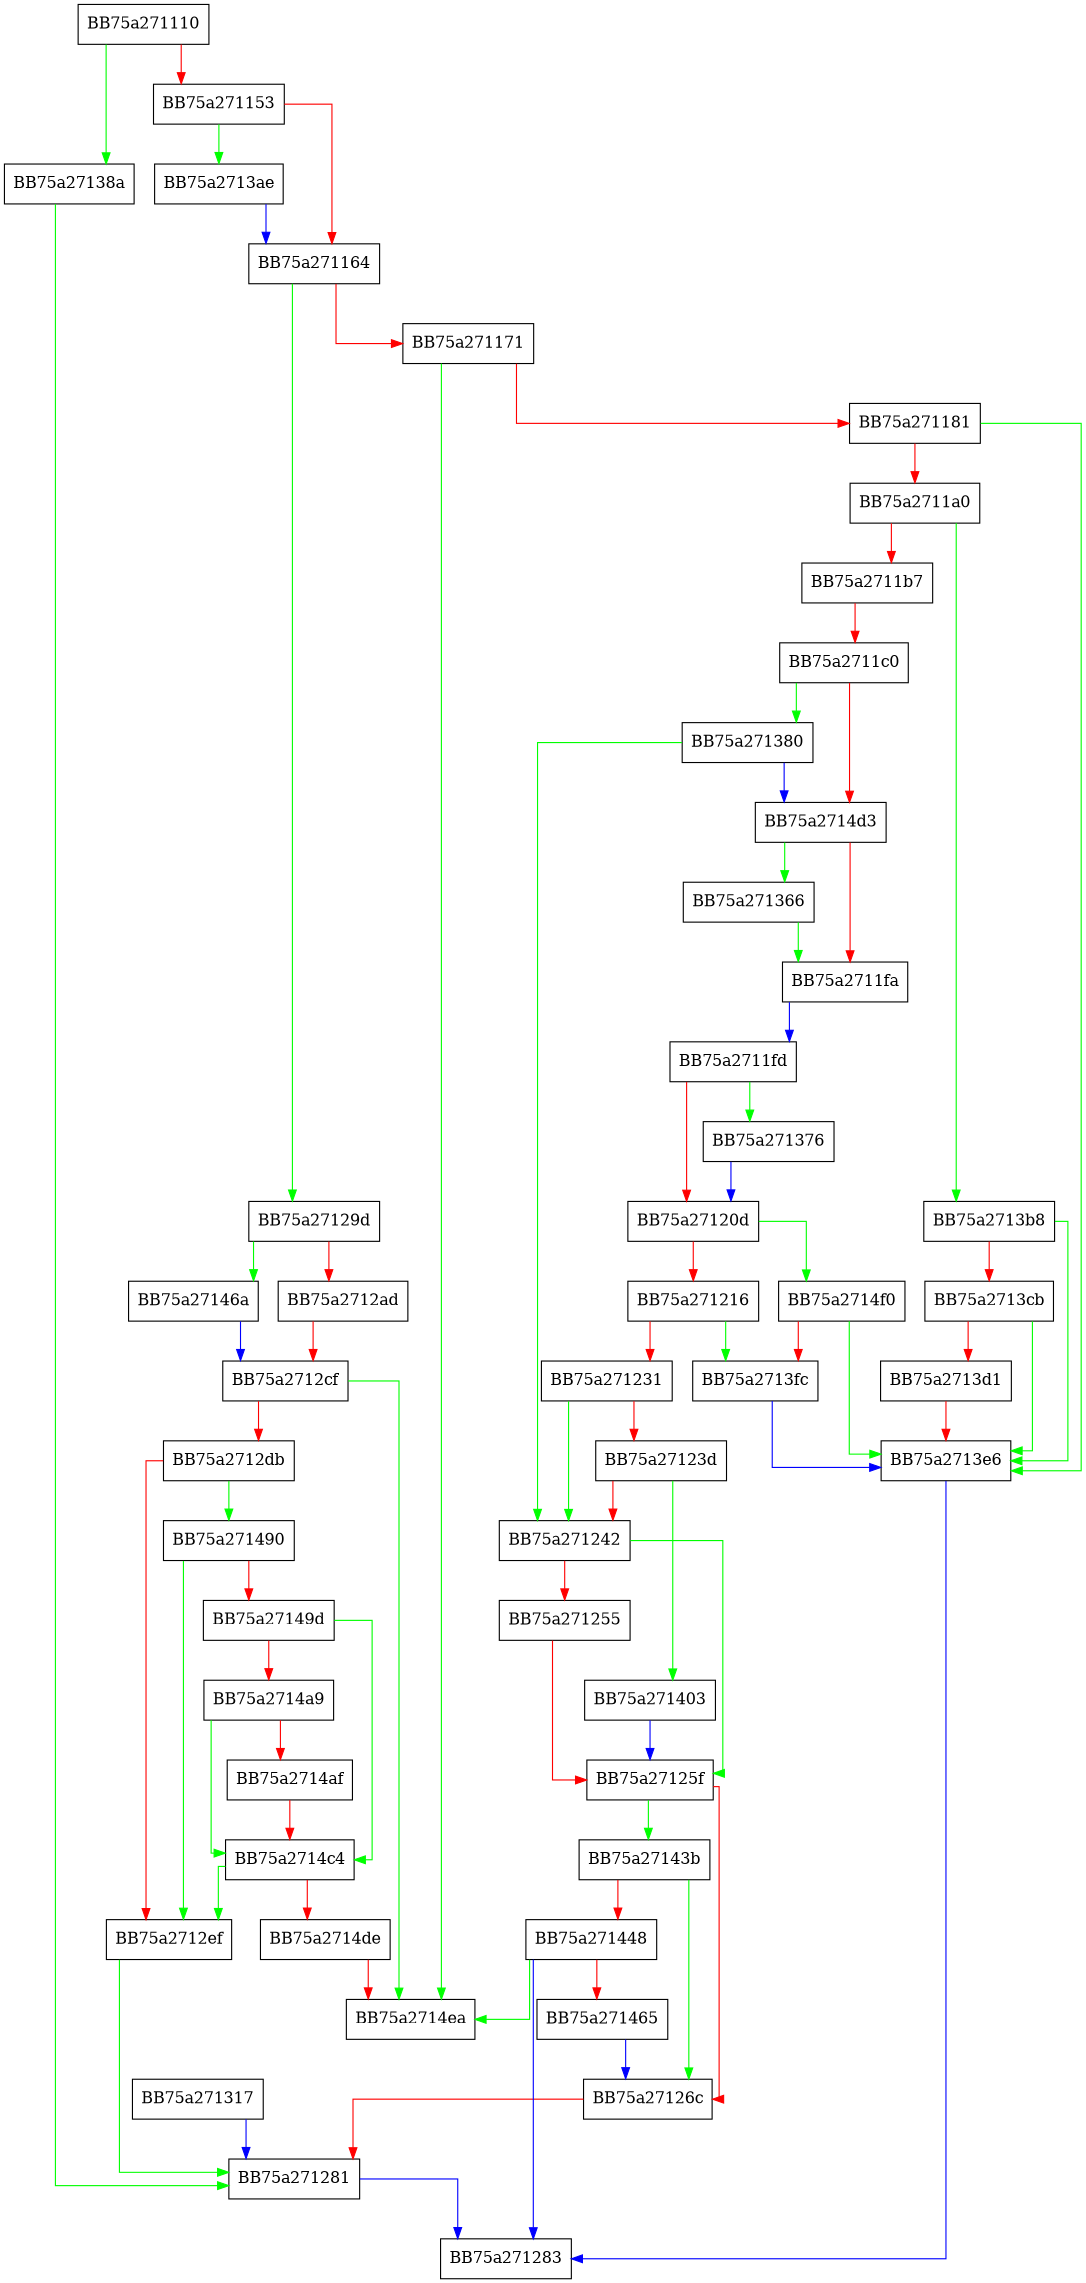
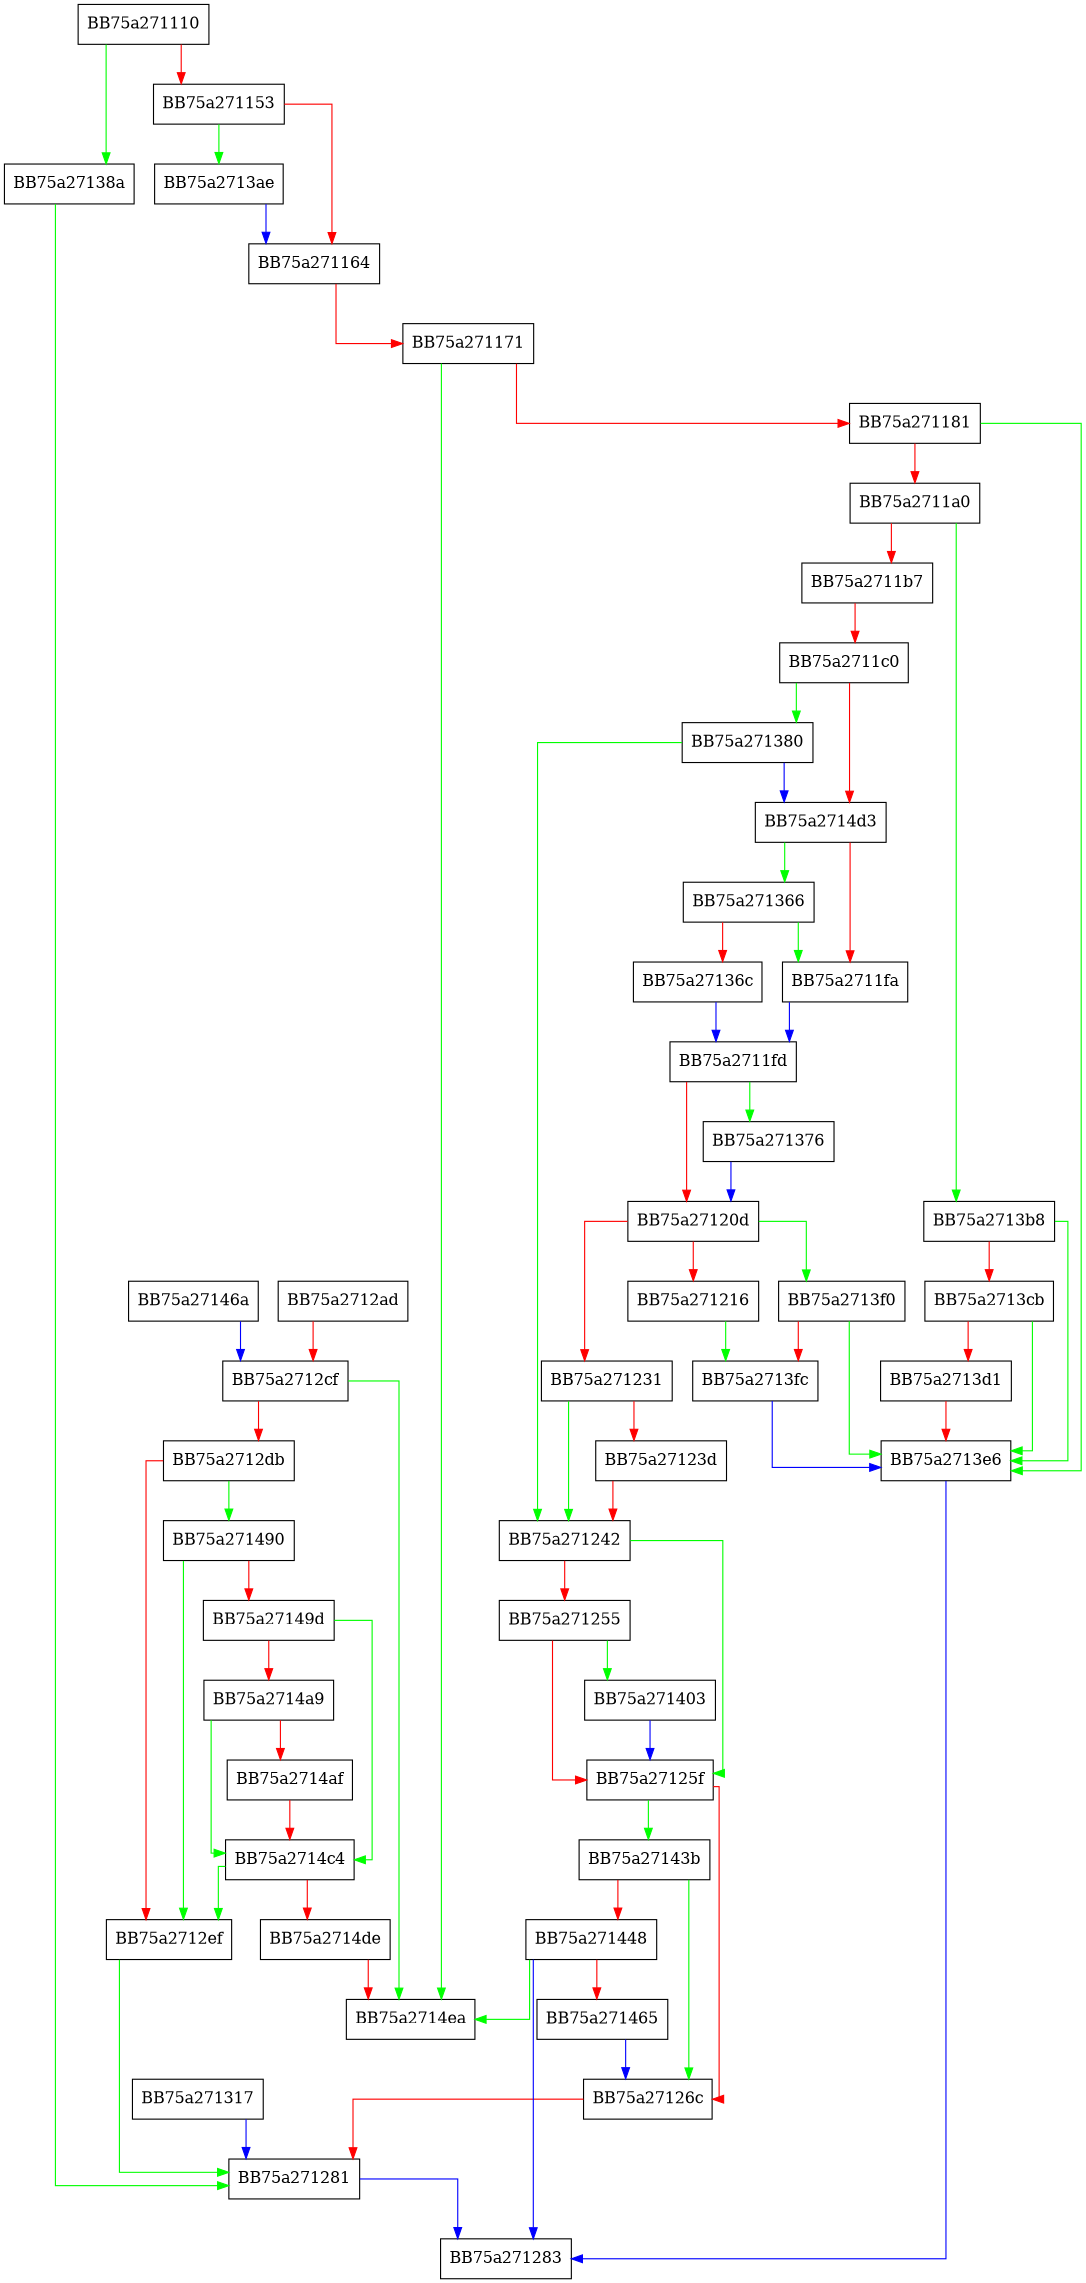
node "BB75a27136c": added
node "BB75a27129d": removed
node "BB75a2714f0": label "BB75a2714f0" -> "BB75a2713f0"
edge "BB75a271216" -> "BB75a271231": now "BB75a27120d" -> "BB75a271231"
edge "BB75a27123d" -> "BB75a271403": now "BB75a271255" -> "BB75a271403"
